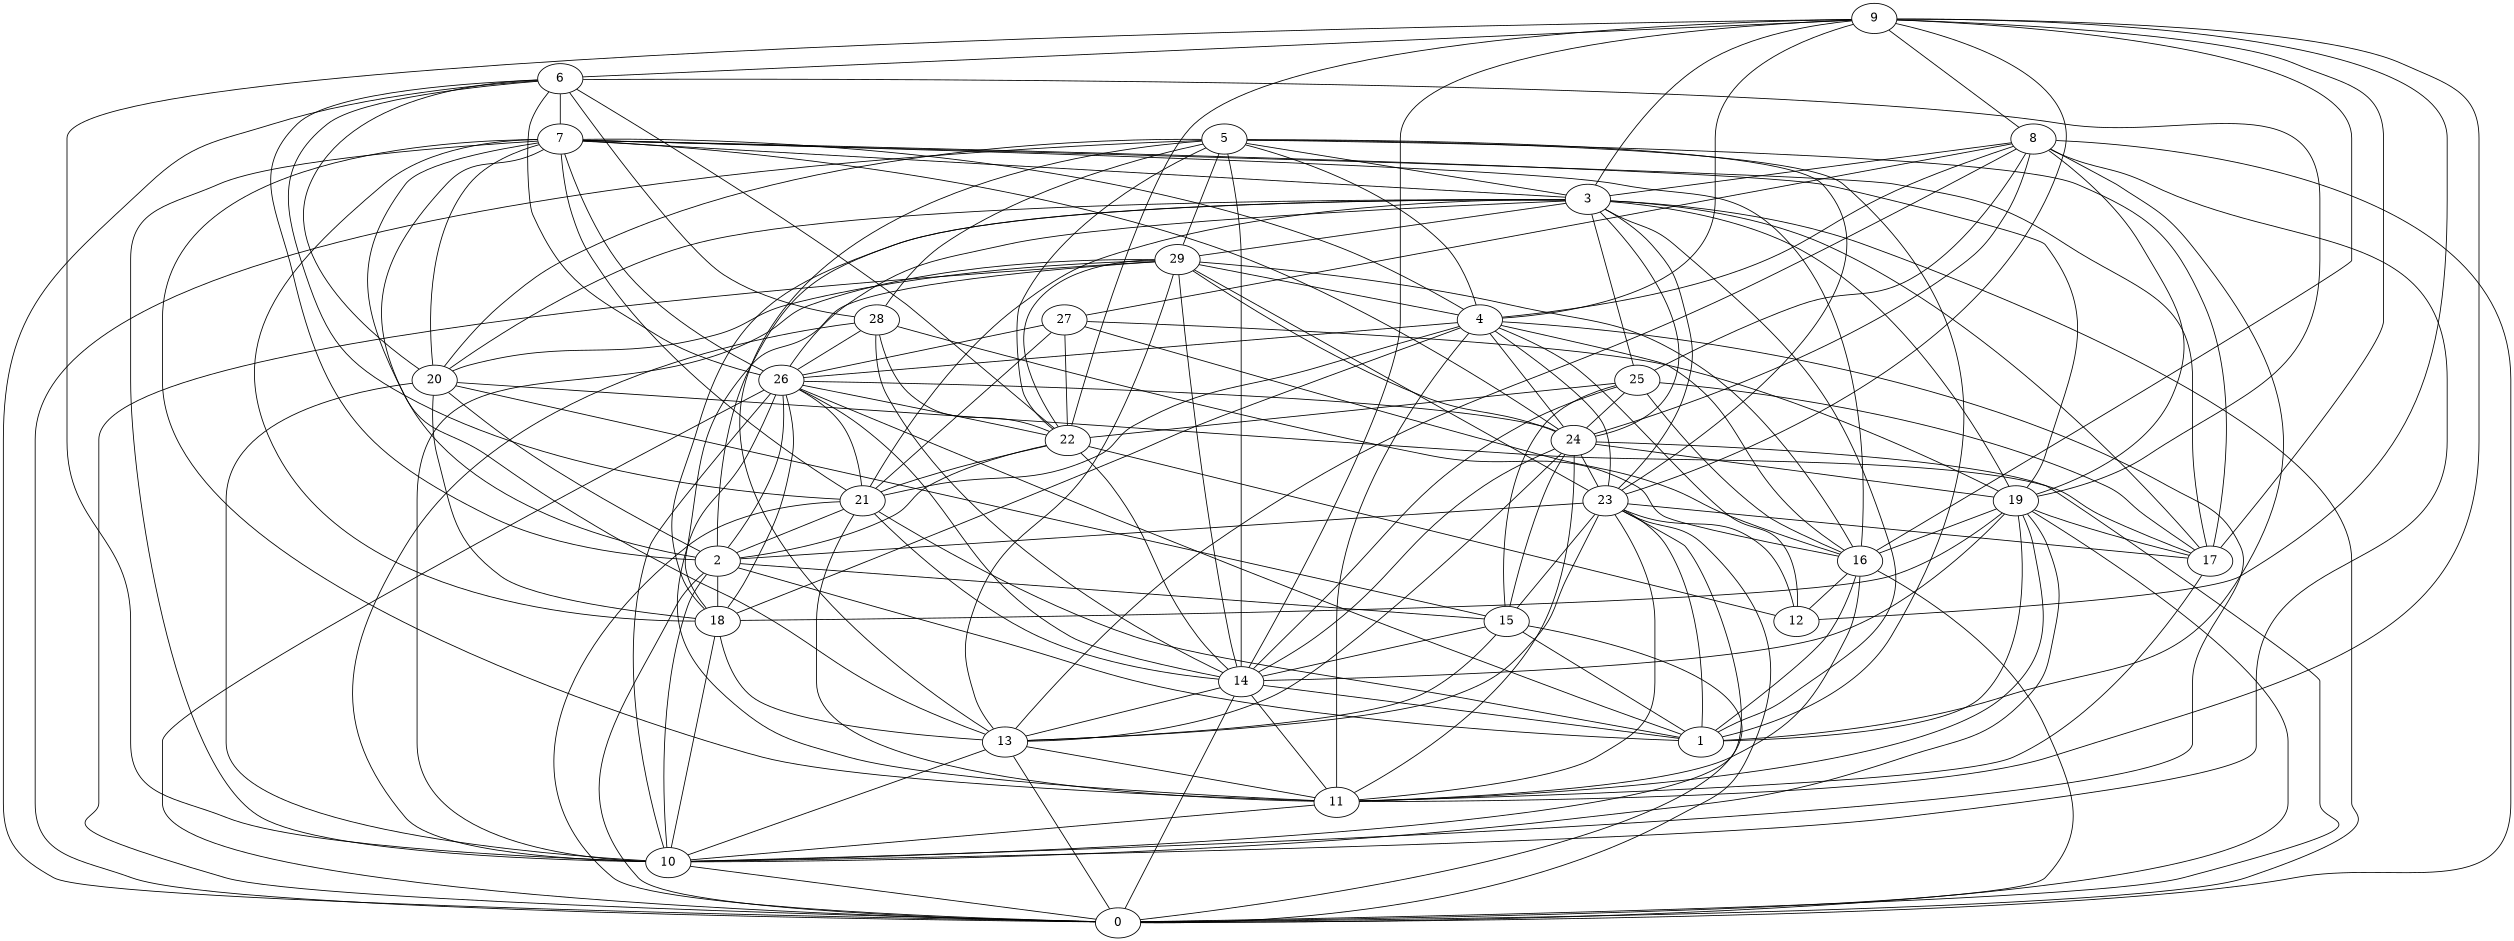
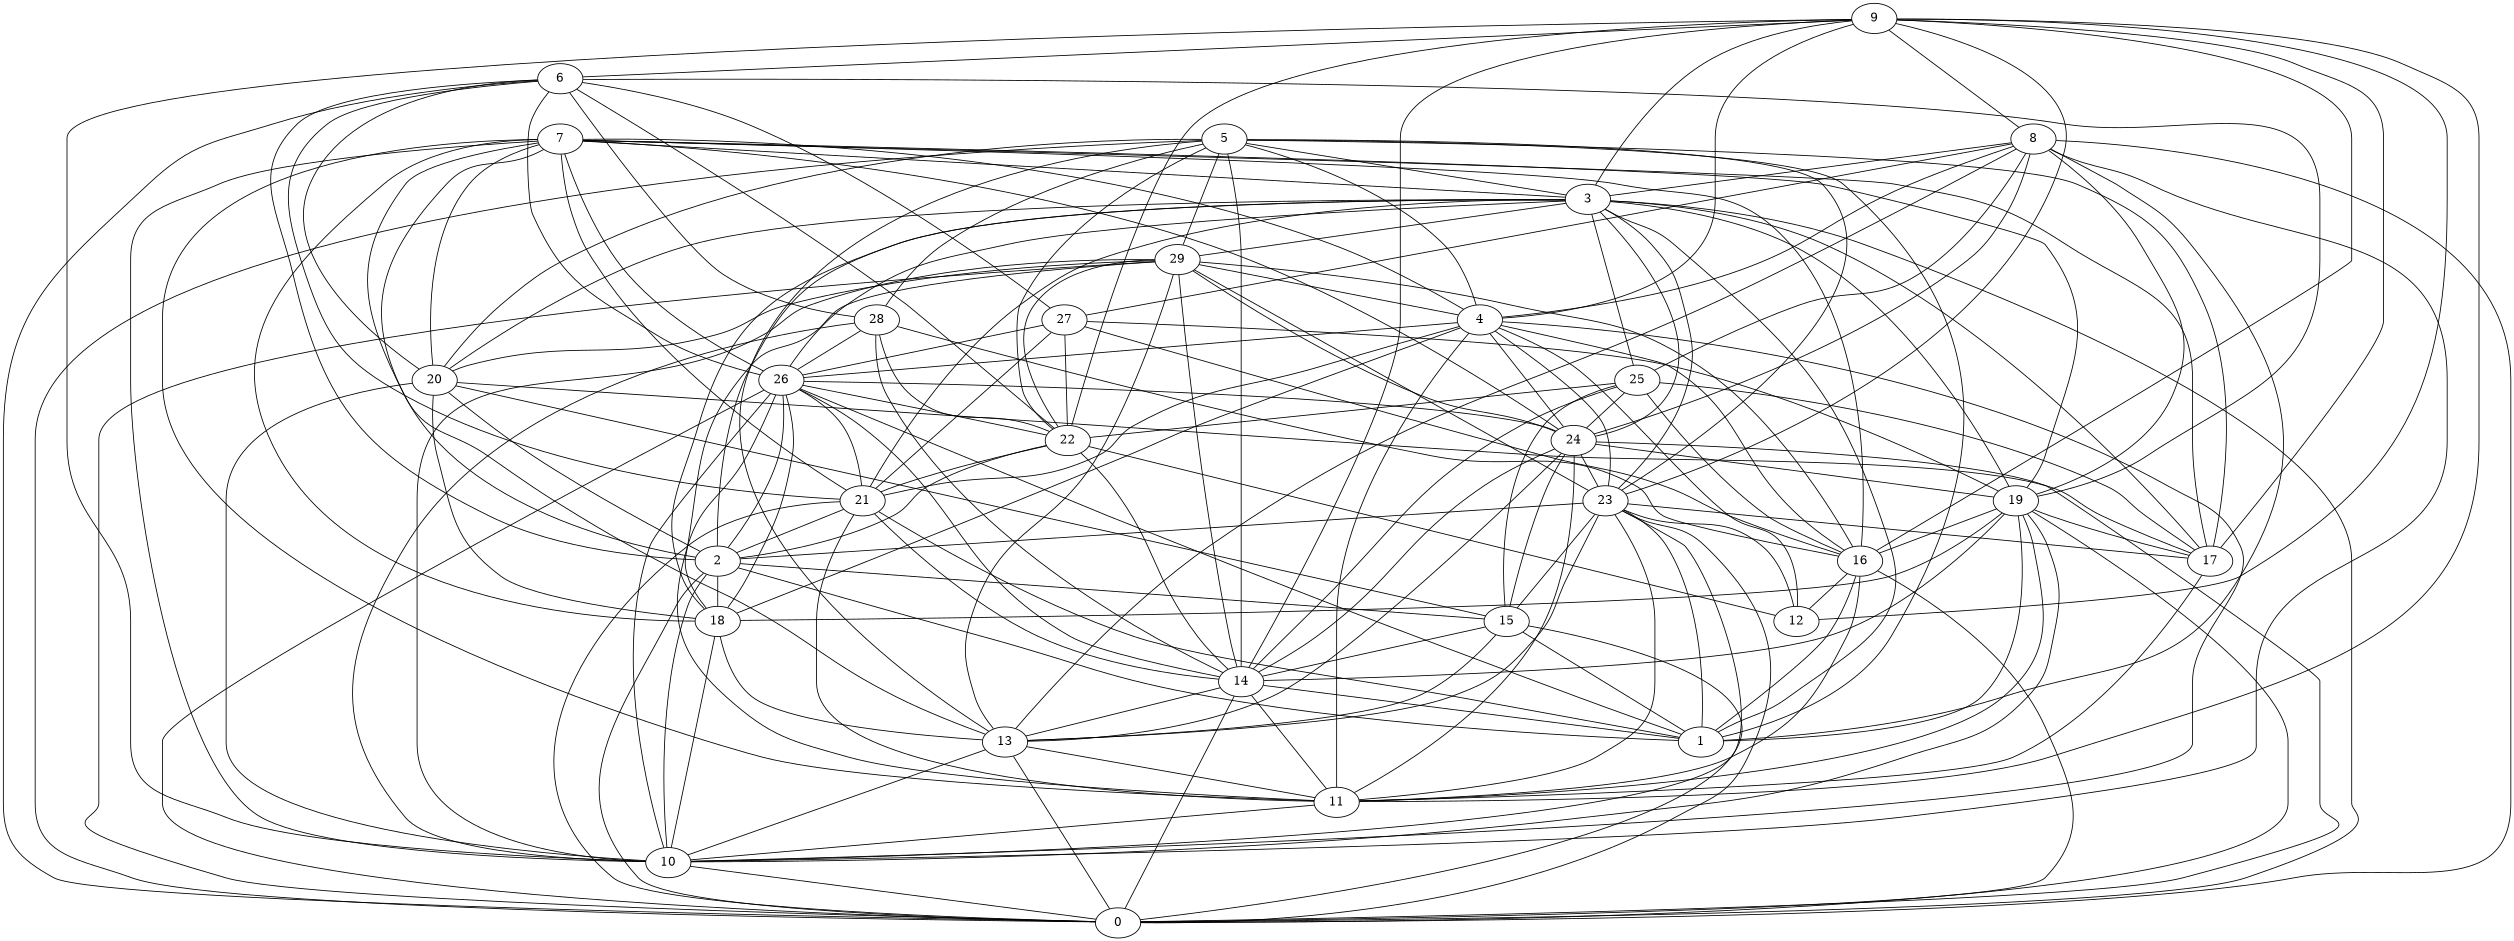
edge "6" -- "7": now "6" -- "27"
